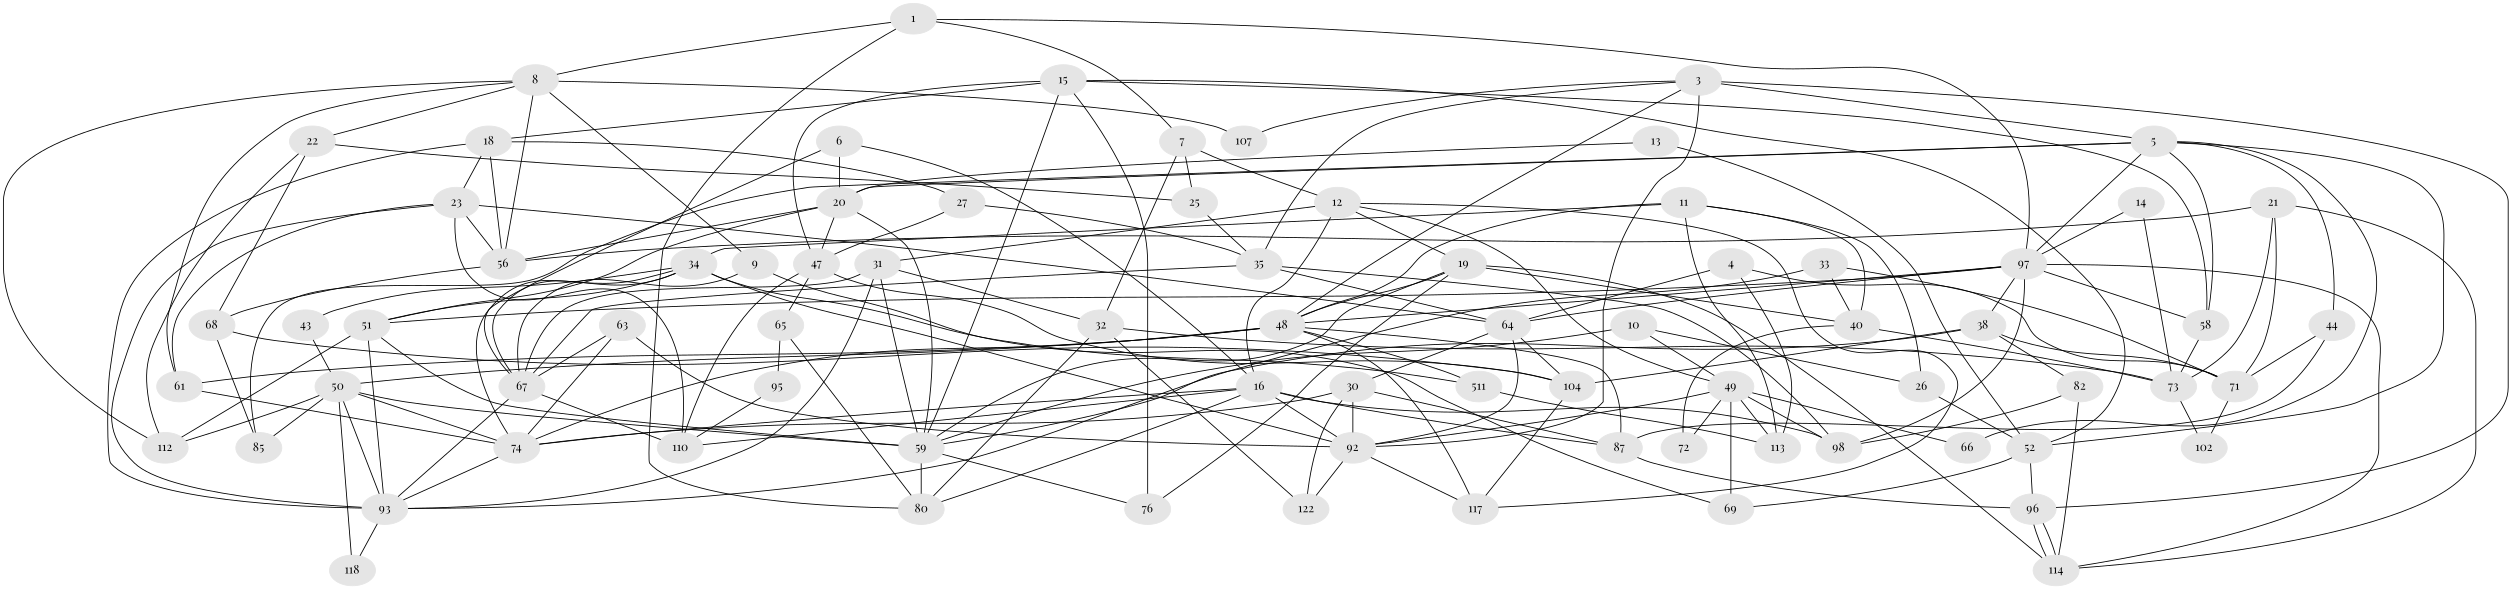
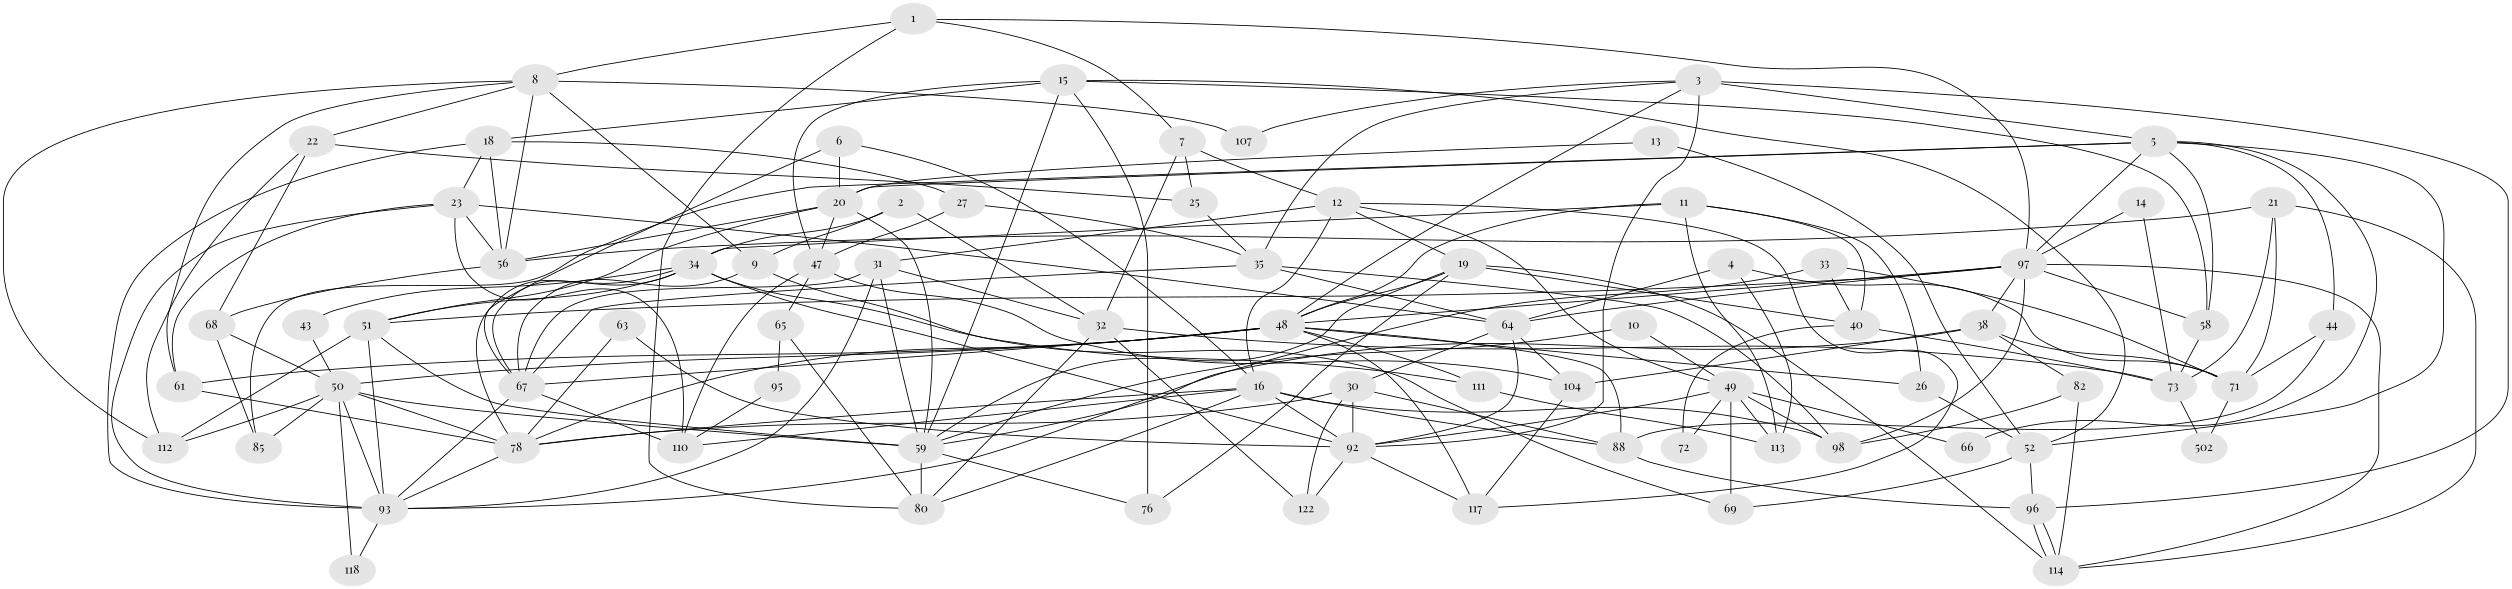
node "2": added
edge "63" -- "67": now "48" -- "67"
edge "68" -- "104": now "68" -- "50"
edge "10" -- "26": now "48" -- "26"
node "511": label "511" -> "111"
node "74": label "74" -> "78"
node "87": label "87" -> "88"
node "102": label "102" -> "502"
